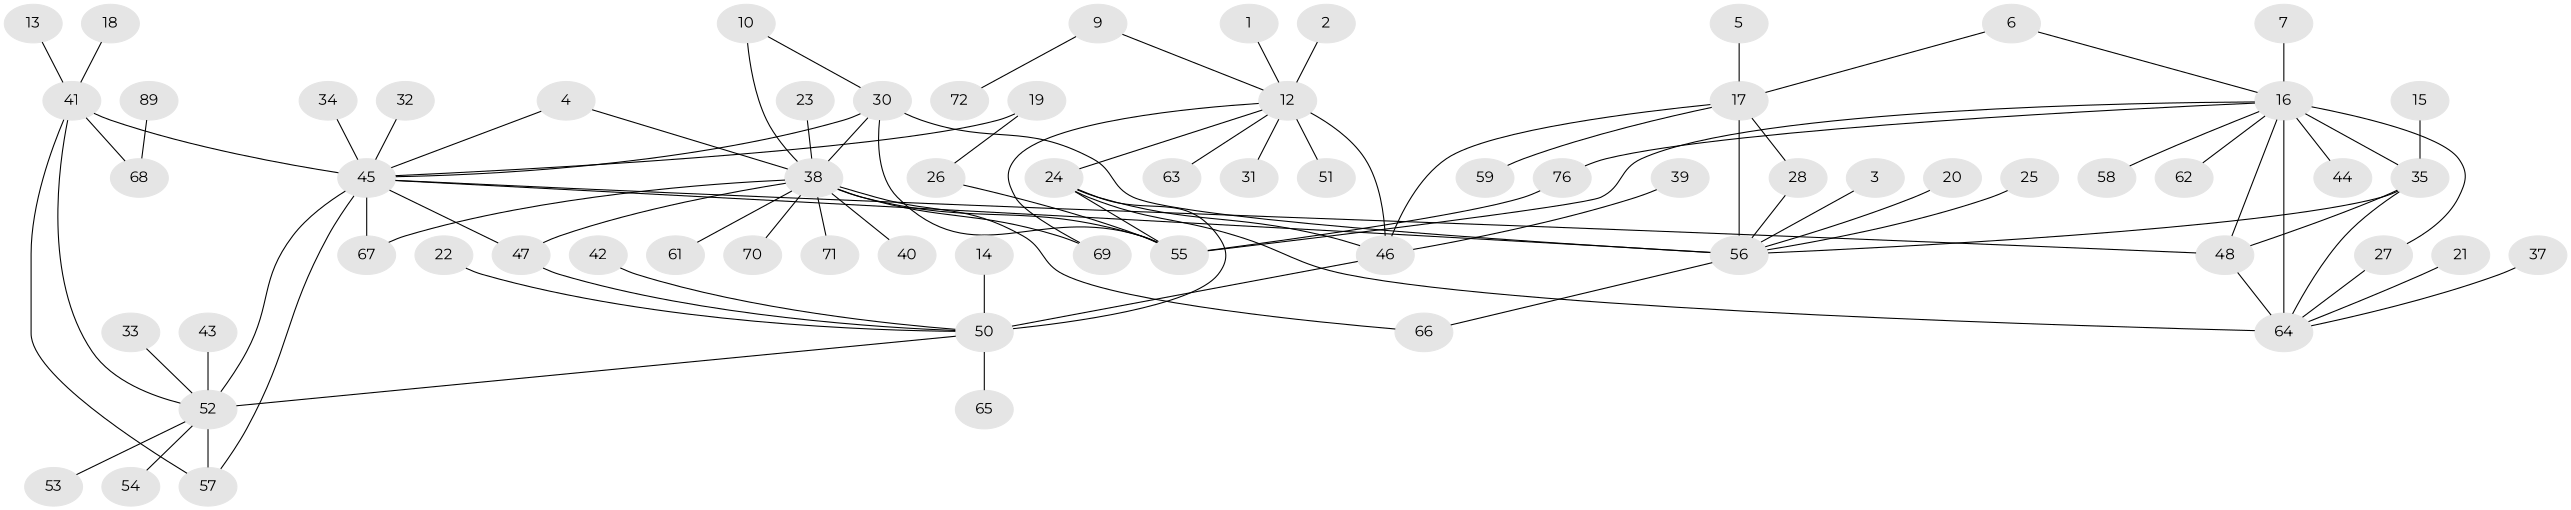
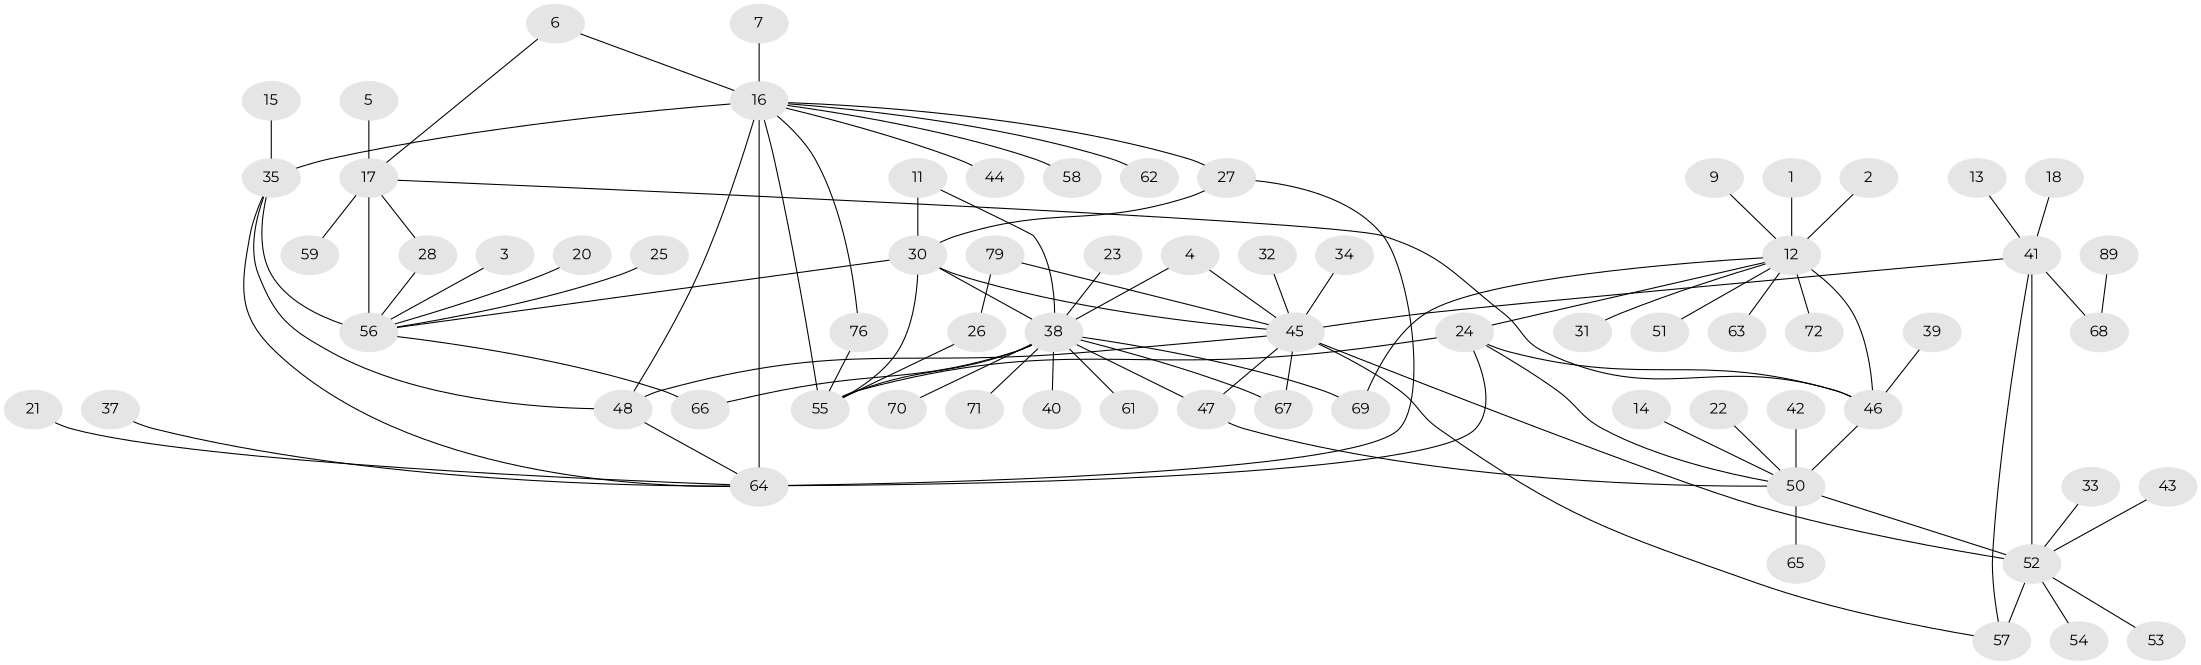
node "10": label "10" -> "11"
edge "9" -- "72": now "12" -- "72"
node "19": label "19" -> "79"
edge "45" -- "56": removed
edge "27" -- "30": added
